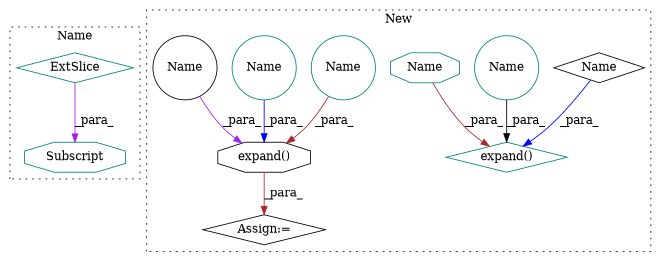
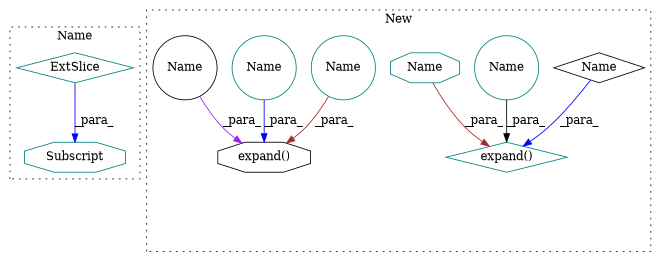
edge "ExtSlice" -> "Subscript": color purple -> blue
node "Assign:=": removed
